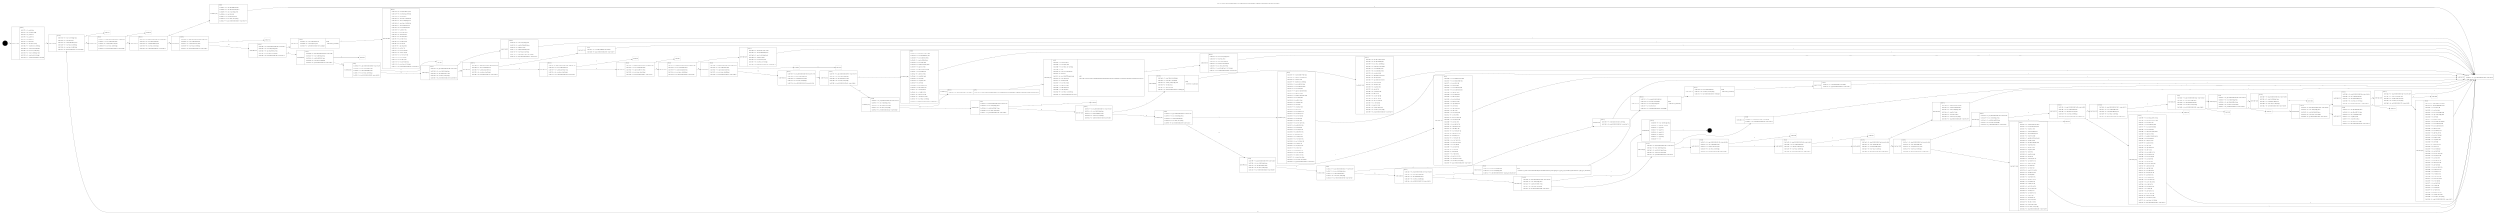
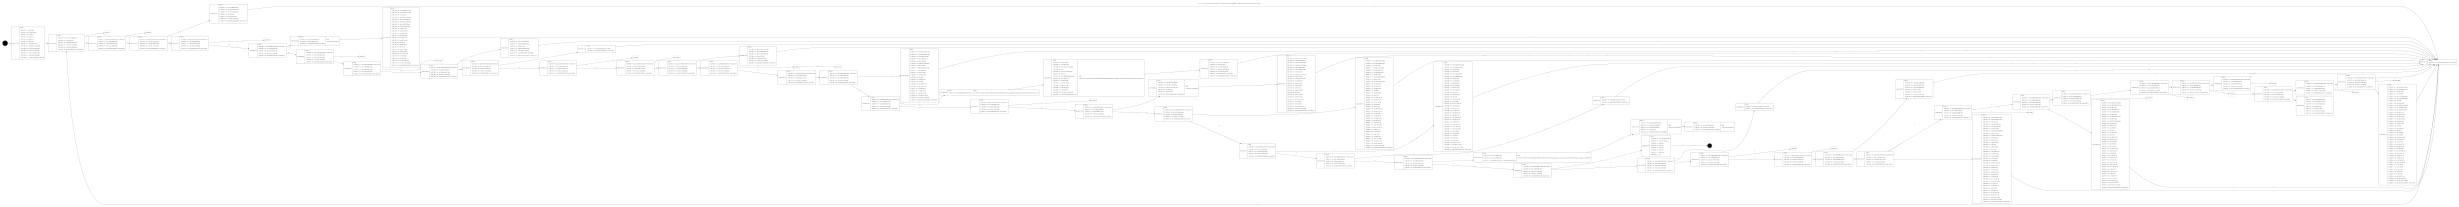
node "0x402157 [12]": removed
